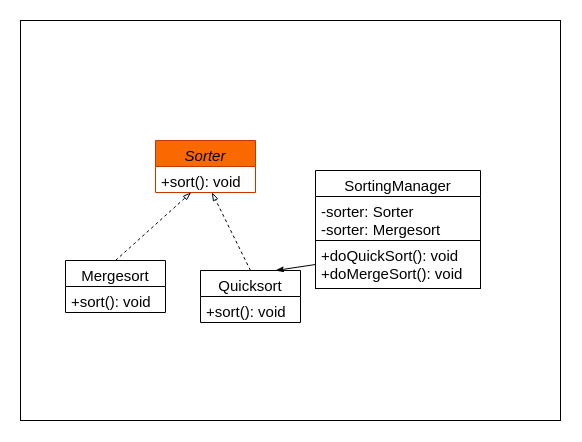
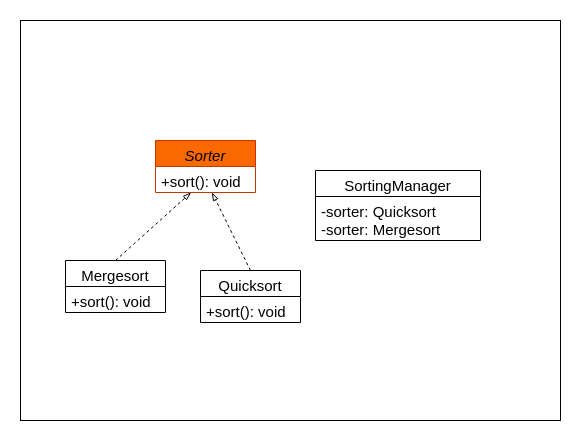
node "-sorter: Sorter -sorter: Mergesort": label "-sorter: Sorter -sorter: Mergesort" -> "-sorter: Quicksort -sorter: Mergesort"
node "+doQuickSort(): void +doMergeSort(): void": removed
edge "+doQuickSort(): void +doMergeSort(): void" -> "Quicksort": removed
